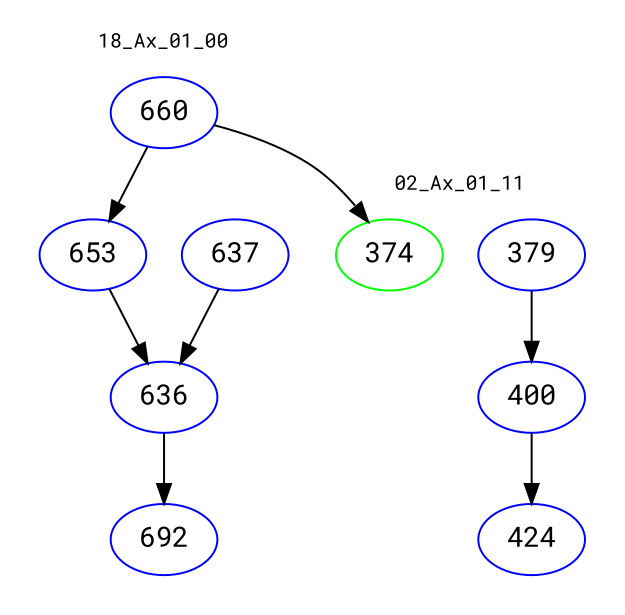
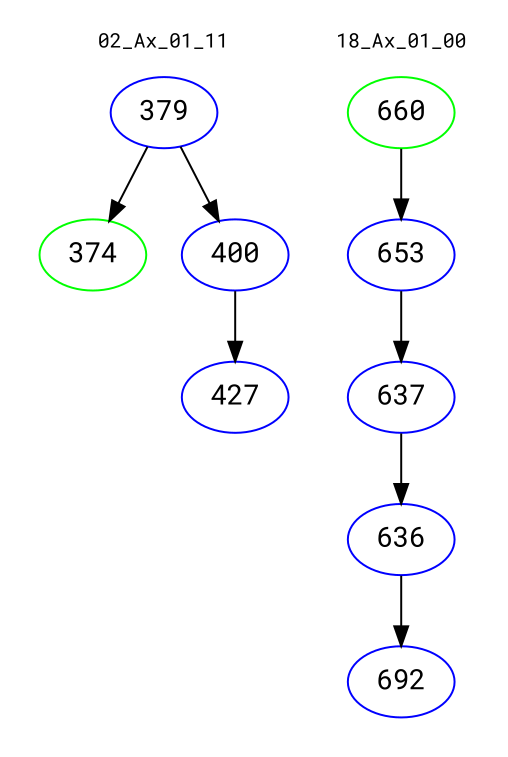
node "660": color blue -> green
edge "660" -> "374": now "379" -> "374"
edge "653" -> "636": now "653" -> "637"
node "424": label "424" -> "427"
